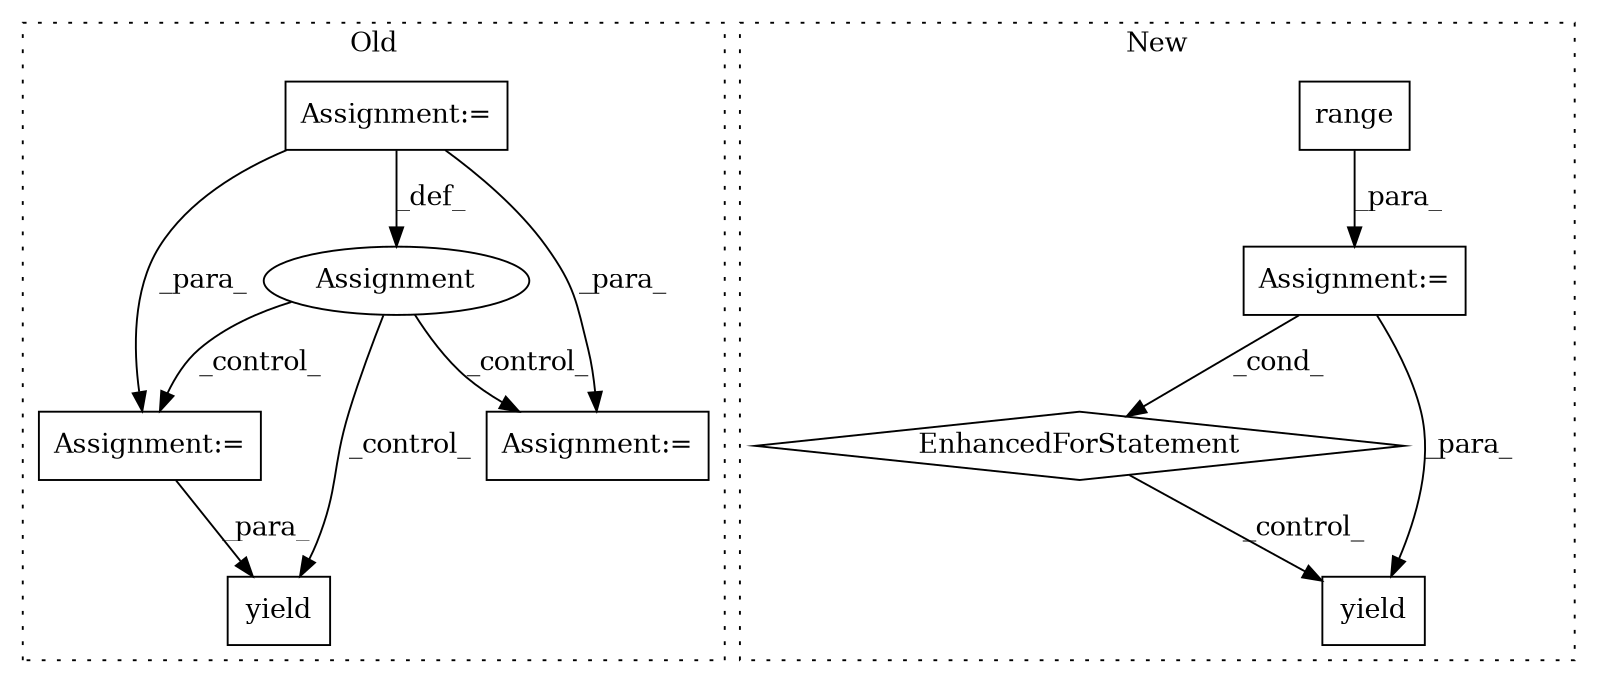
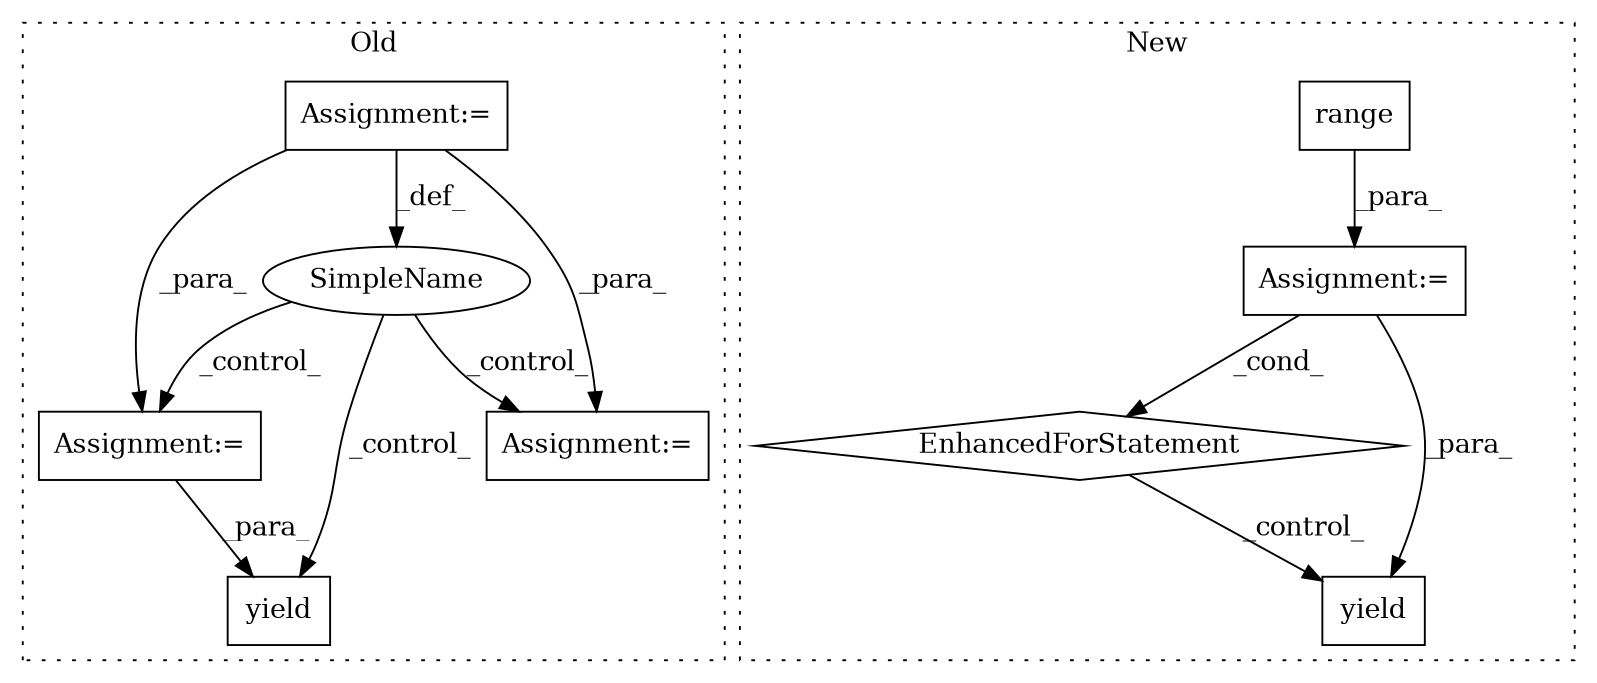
node "Assignment": label "Assignment" -> "SimpleName"
